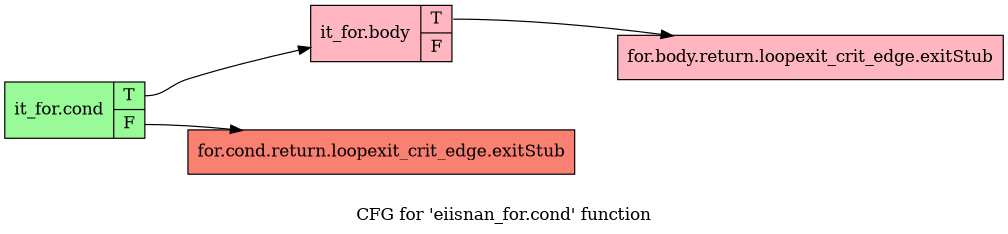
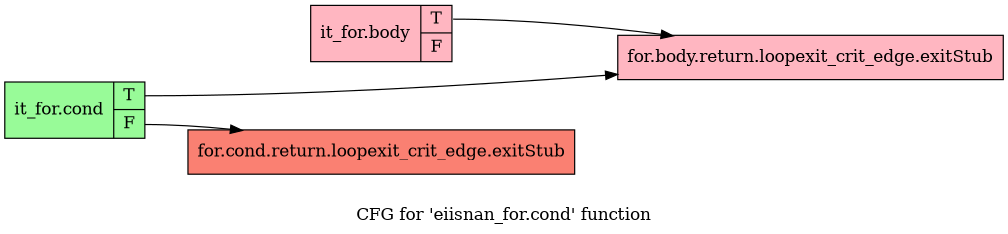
edge "it_for.cond" -> "it_for.body": now "it_for.cond" -> "for.body.return.loopexit_crit_edge.exitStub"
